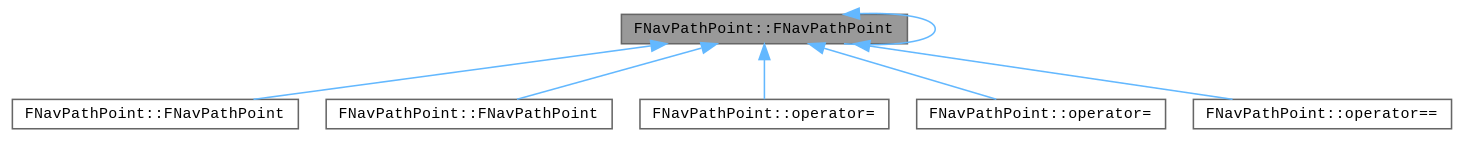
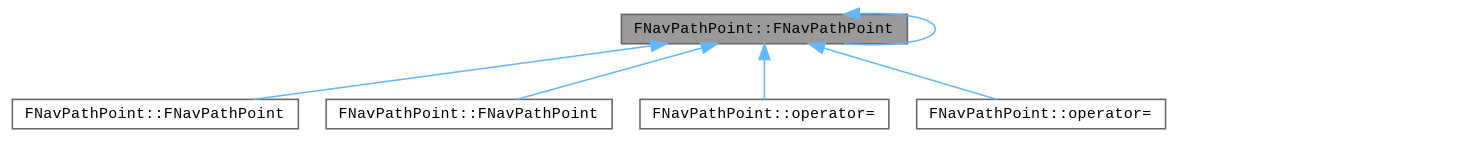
node "FNavPathPoint::operator==": removed
